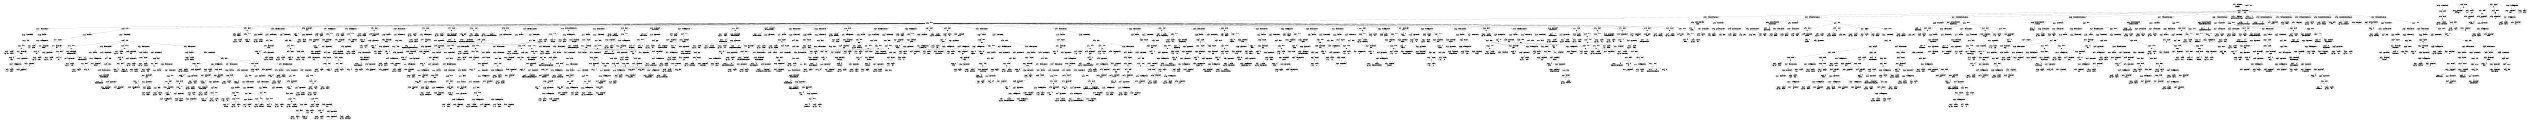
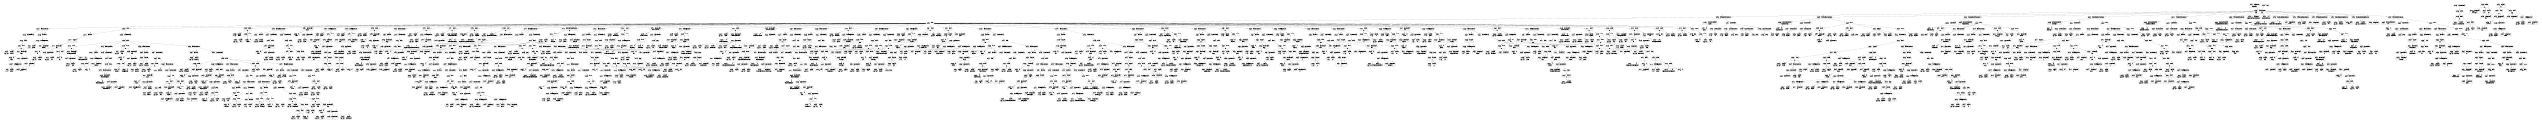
node "202622": added
node "202689": added
node "202768": text "Variable" -> "Condition"
